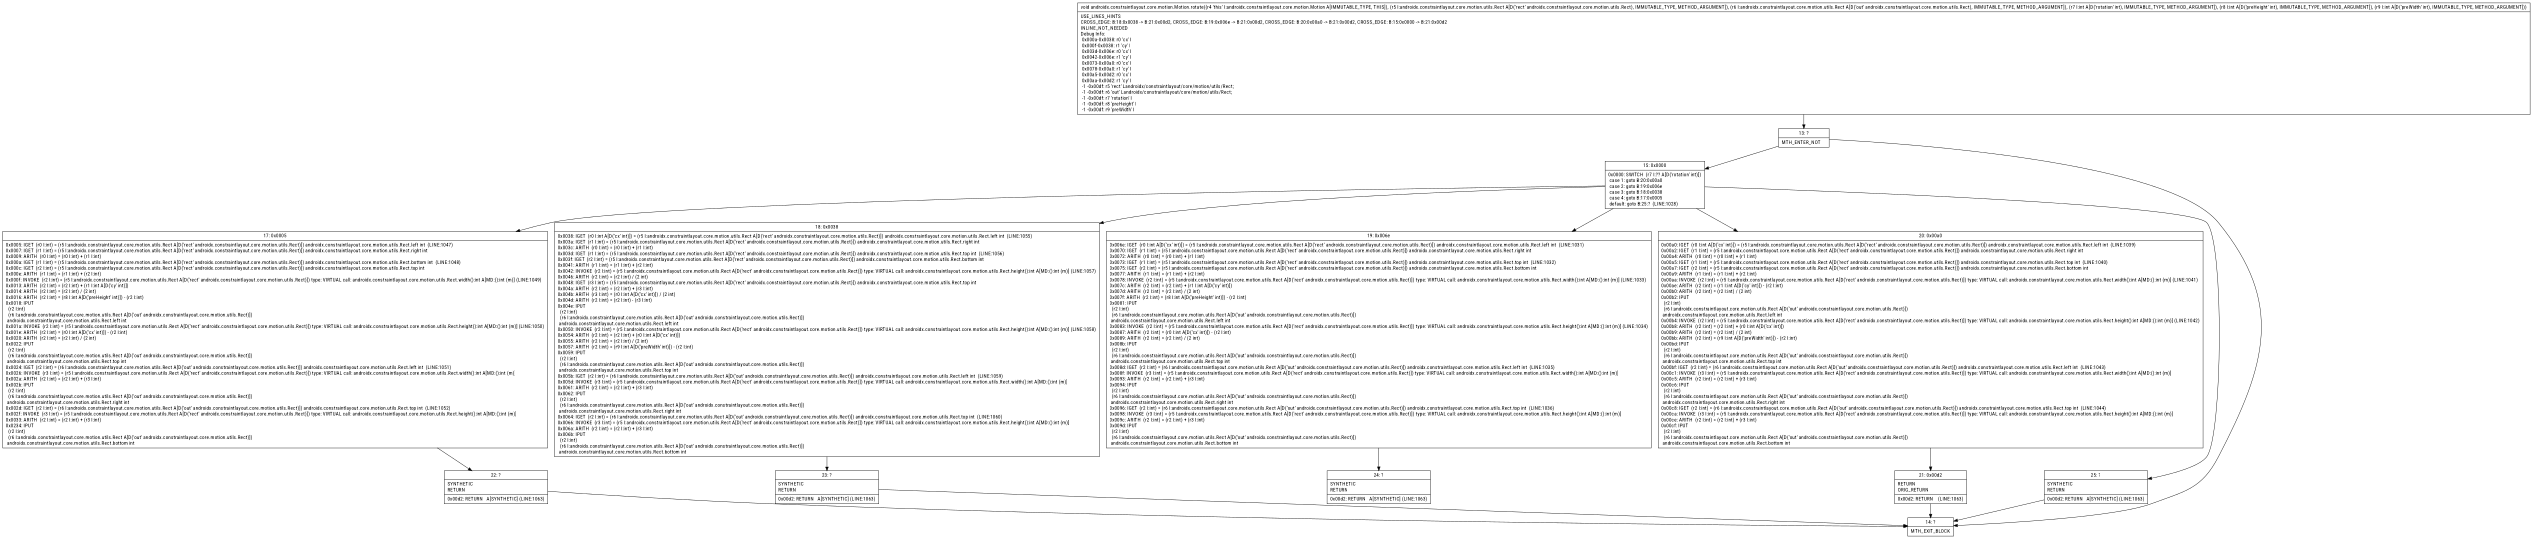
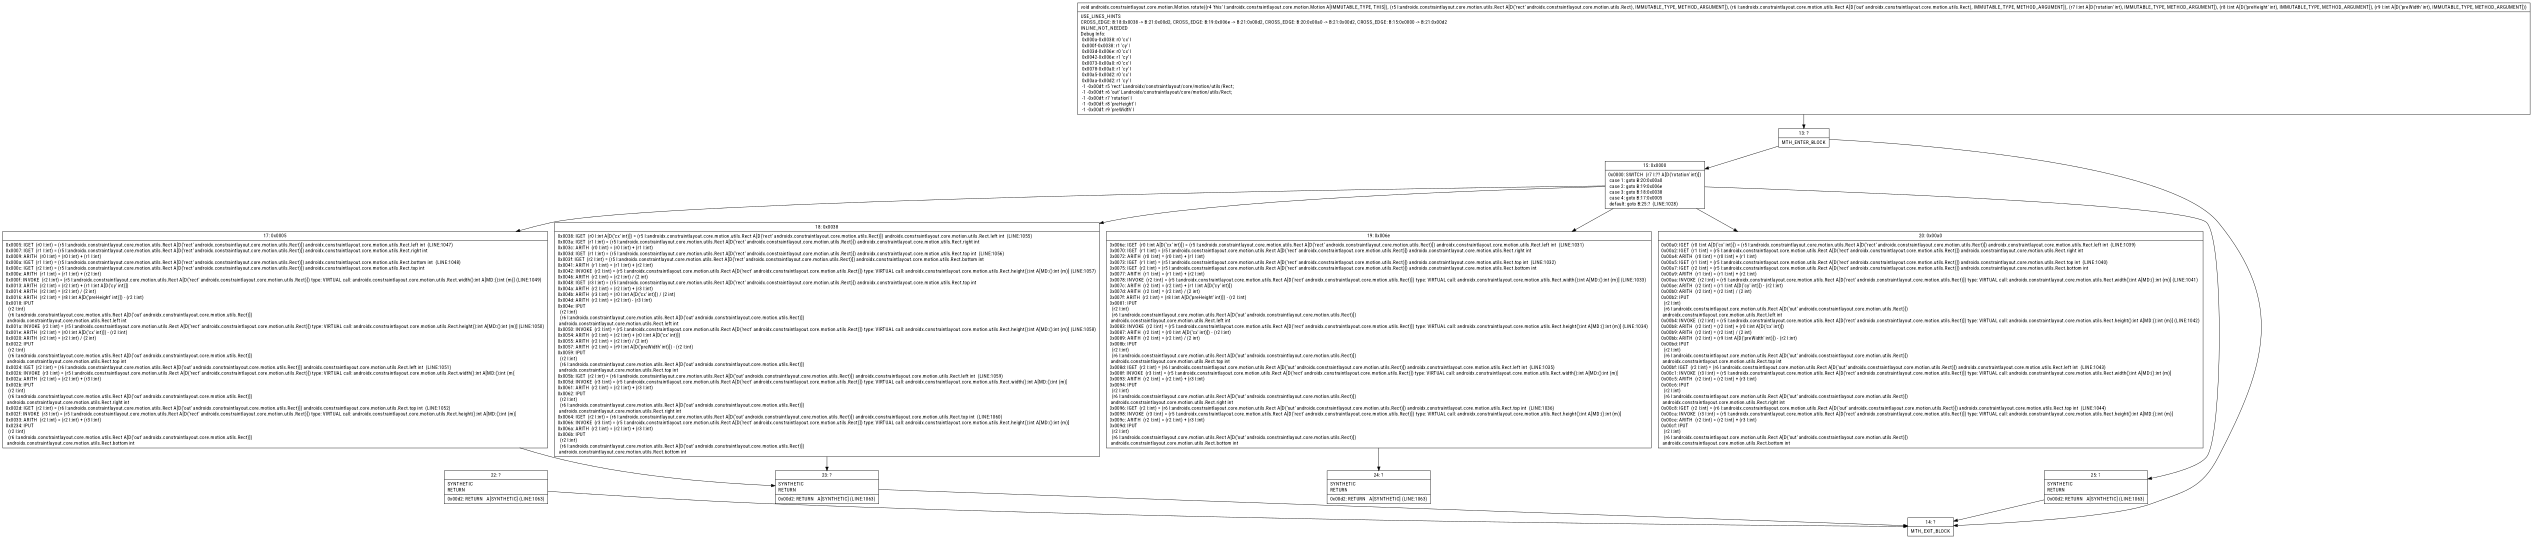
node "13: ?": text "MTH_ENTER_NOT" -> "MTH_ENTER_BLOCK"
edge "17: 0x0005" -> "22: ?": now "17: 0x0005" -> "23: ?"
node "21: 0x00d2": removed
